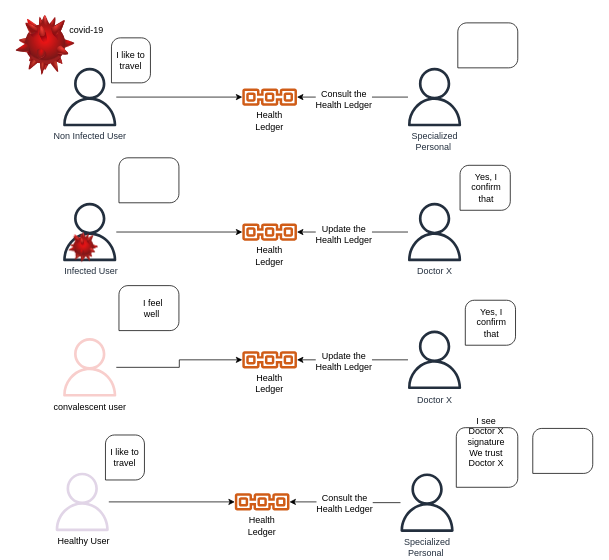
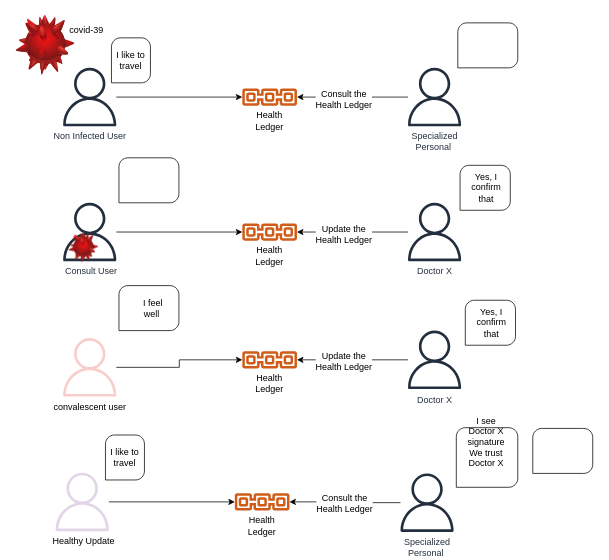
node "covid-19": label "covid-19" -> "covid-39"
node "Infected User": label "Infected User" -> "Consult User"
node "Healthy User": label "Healthy User" -> "Healthy Update"
